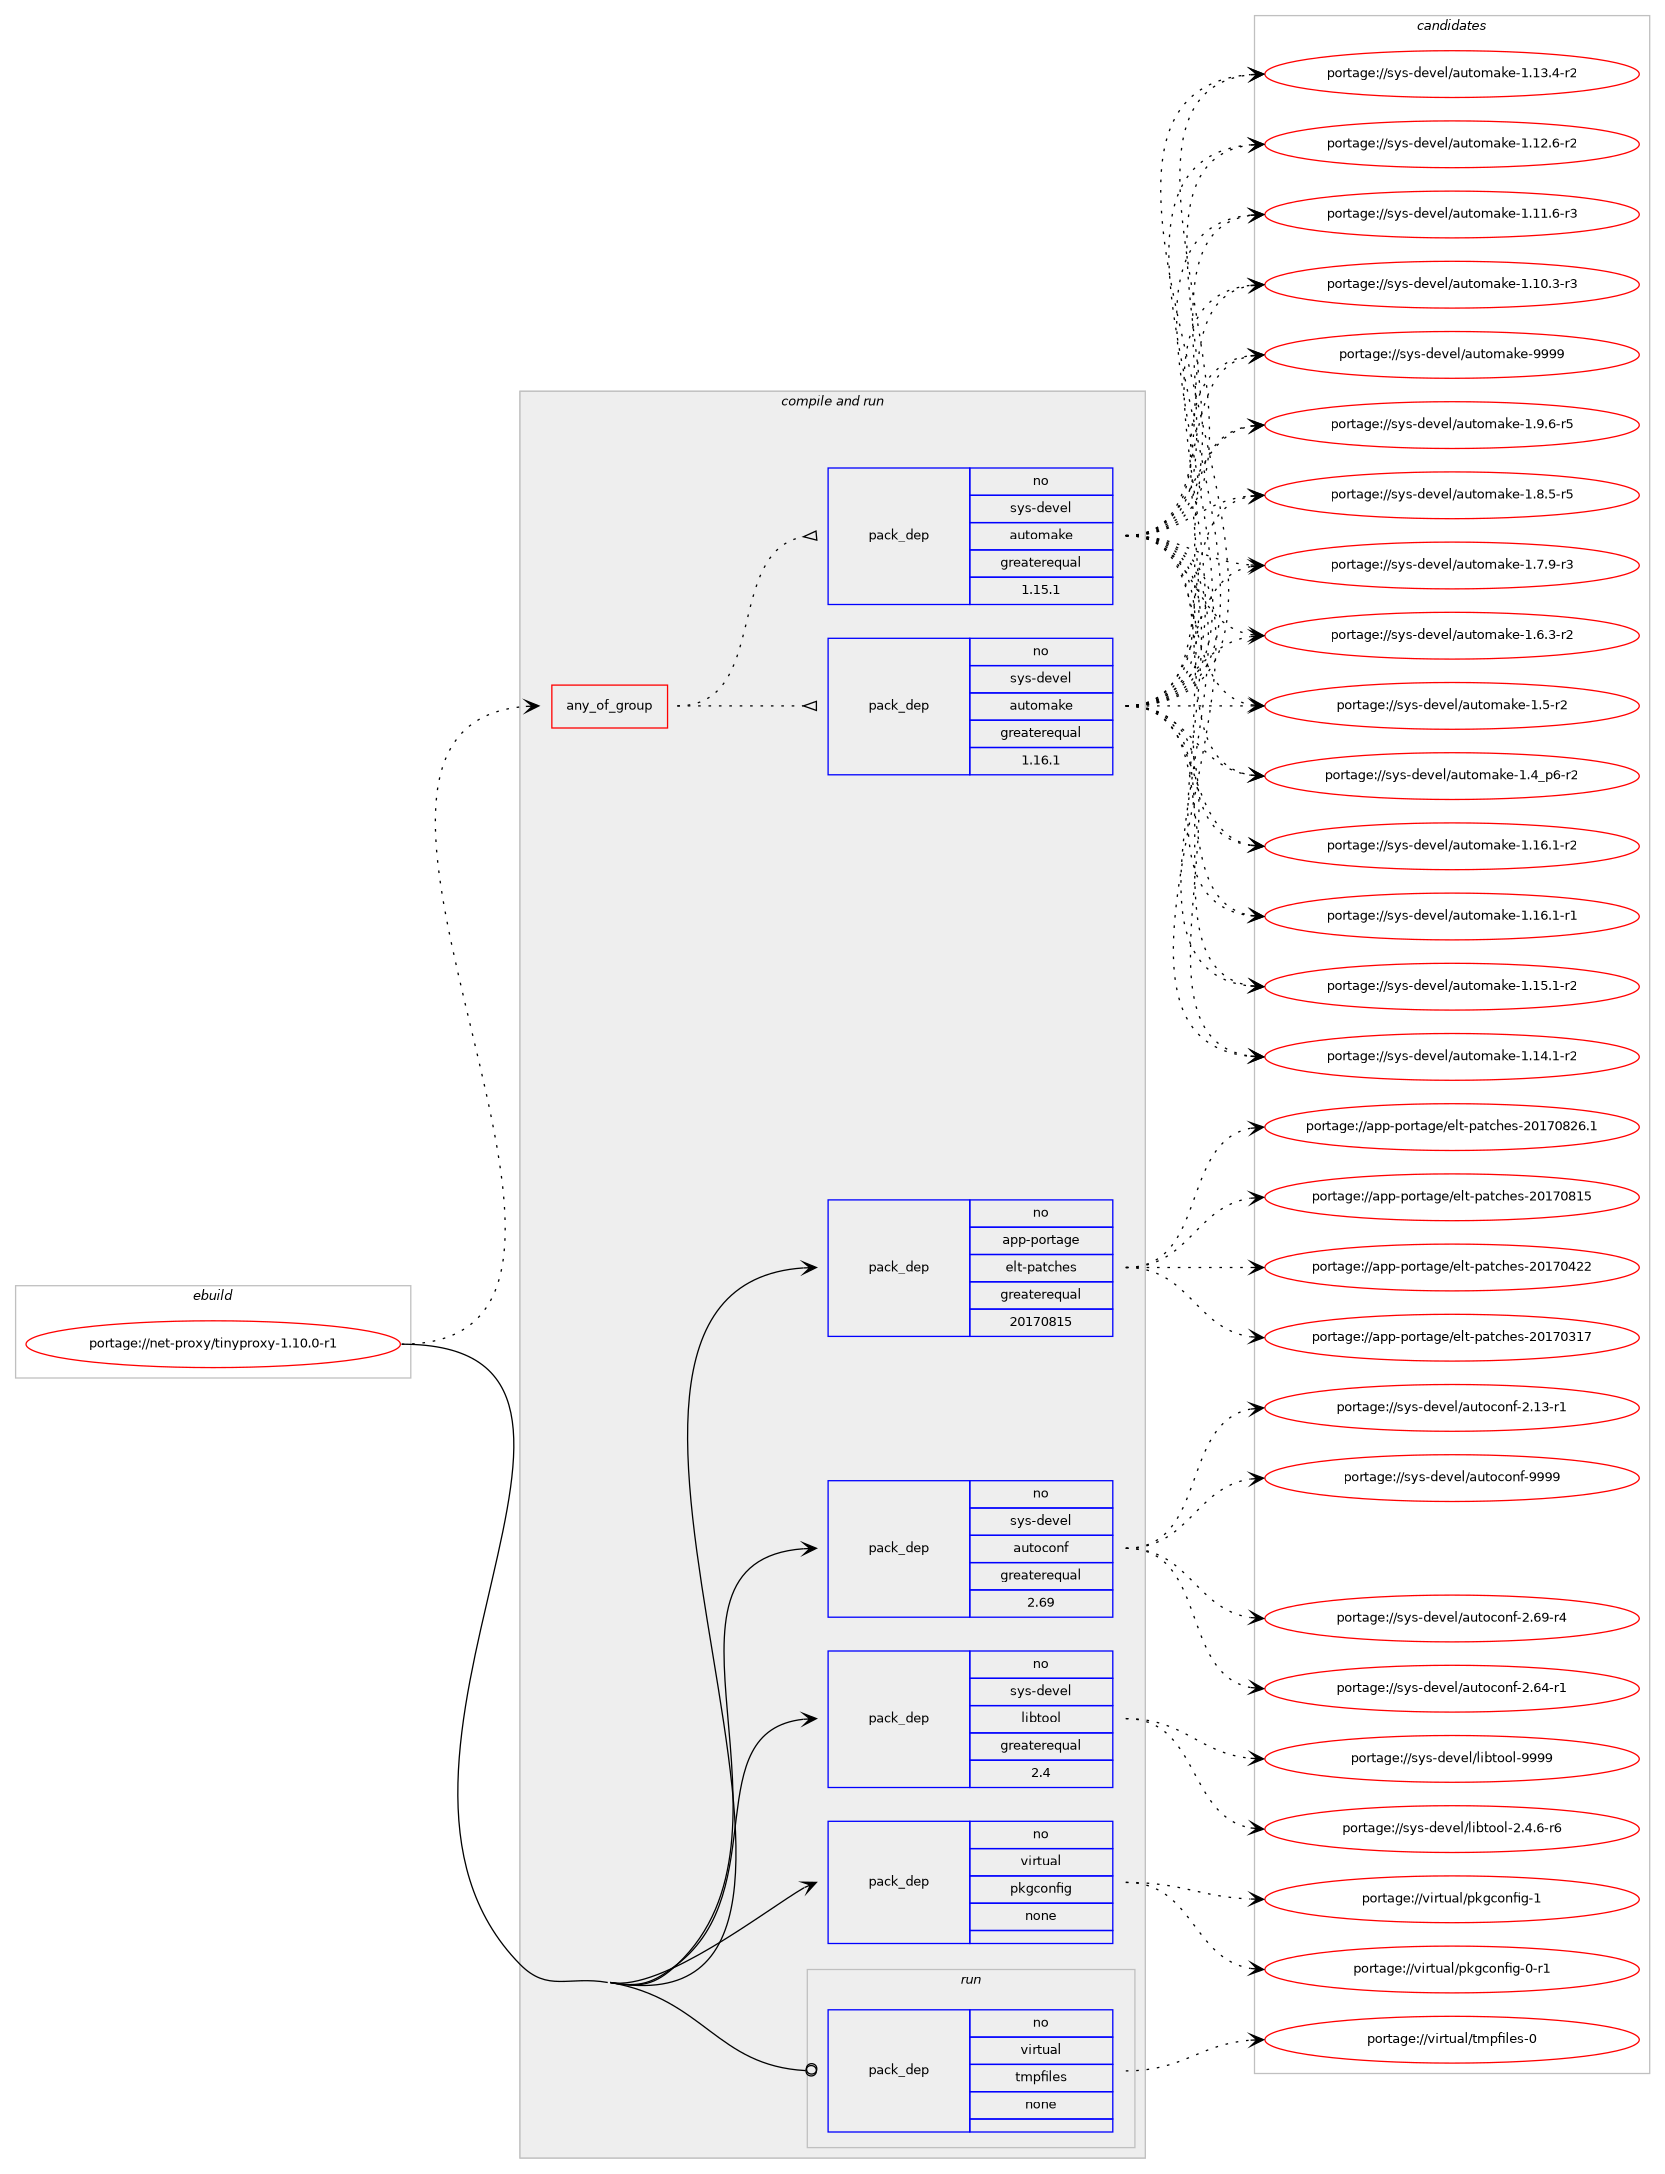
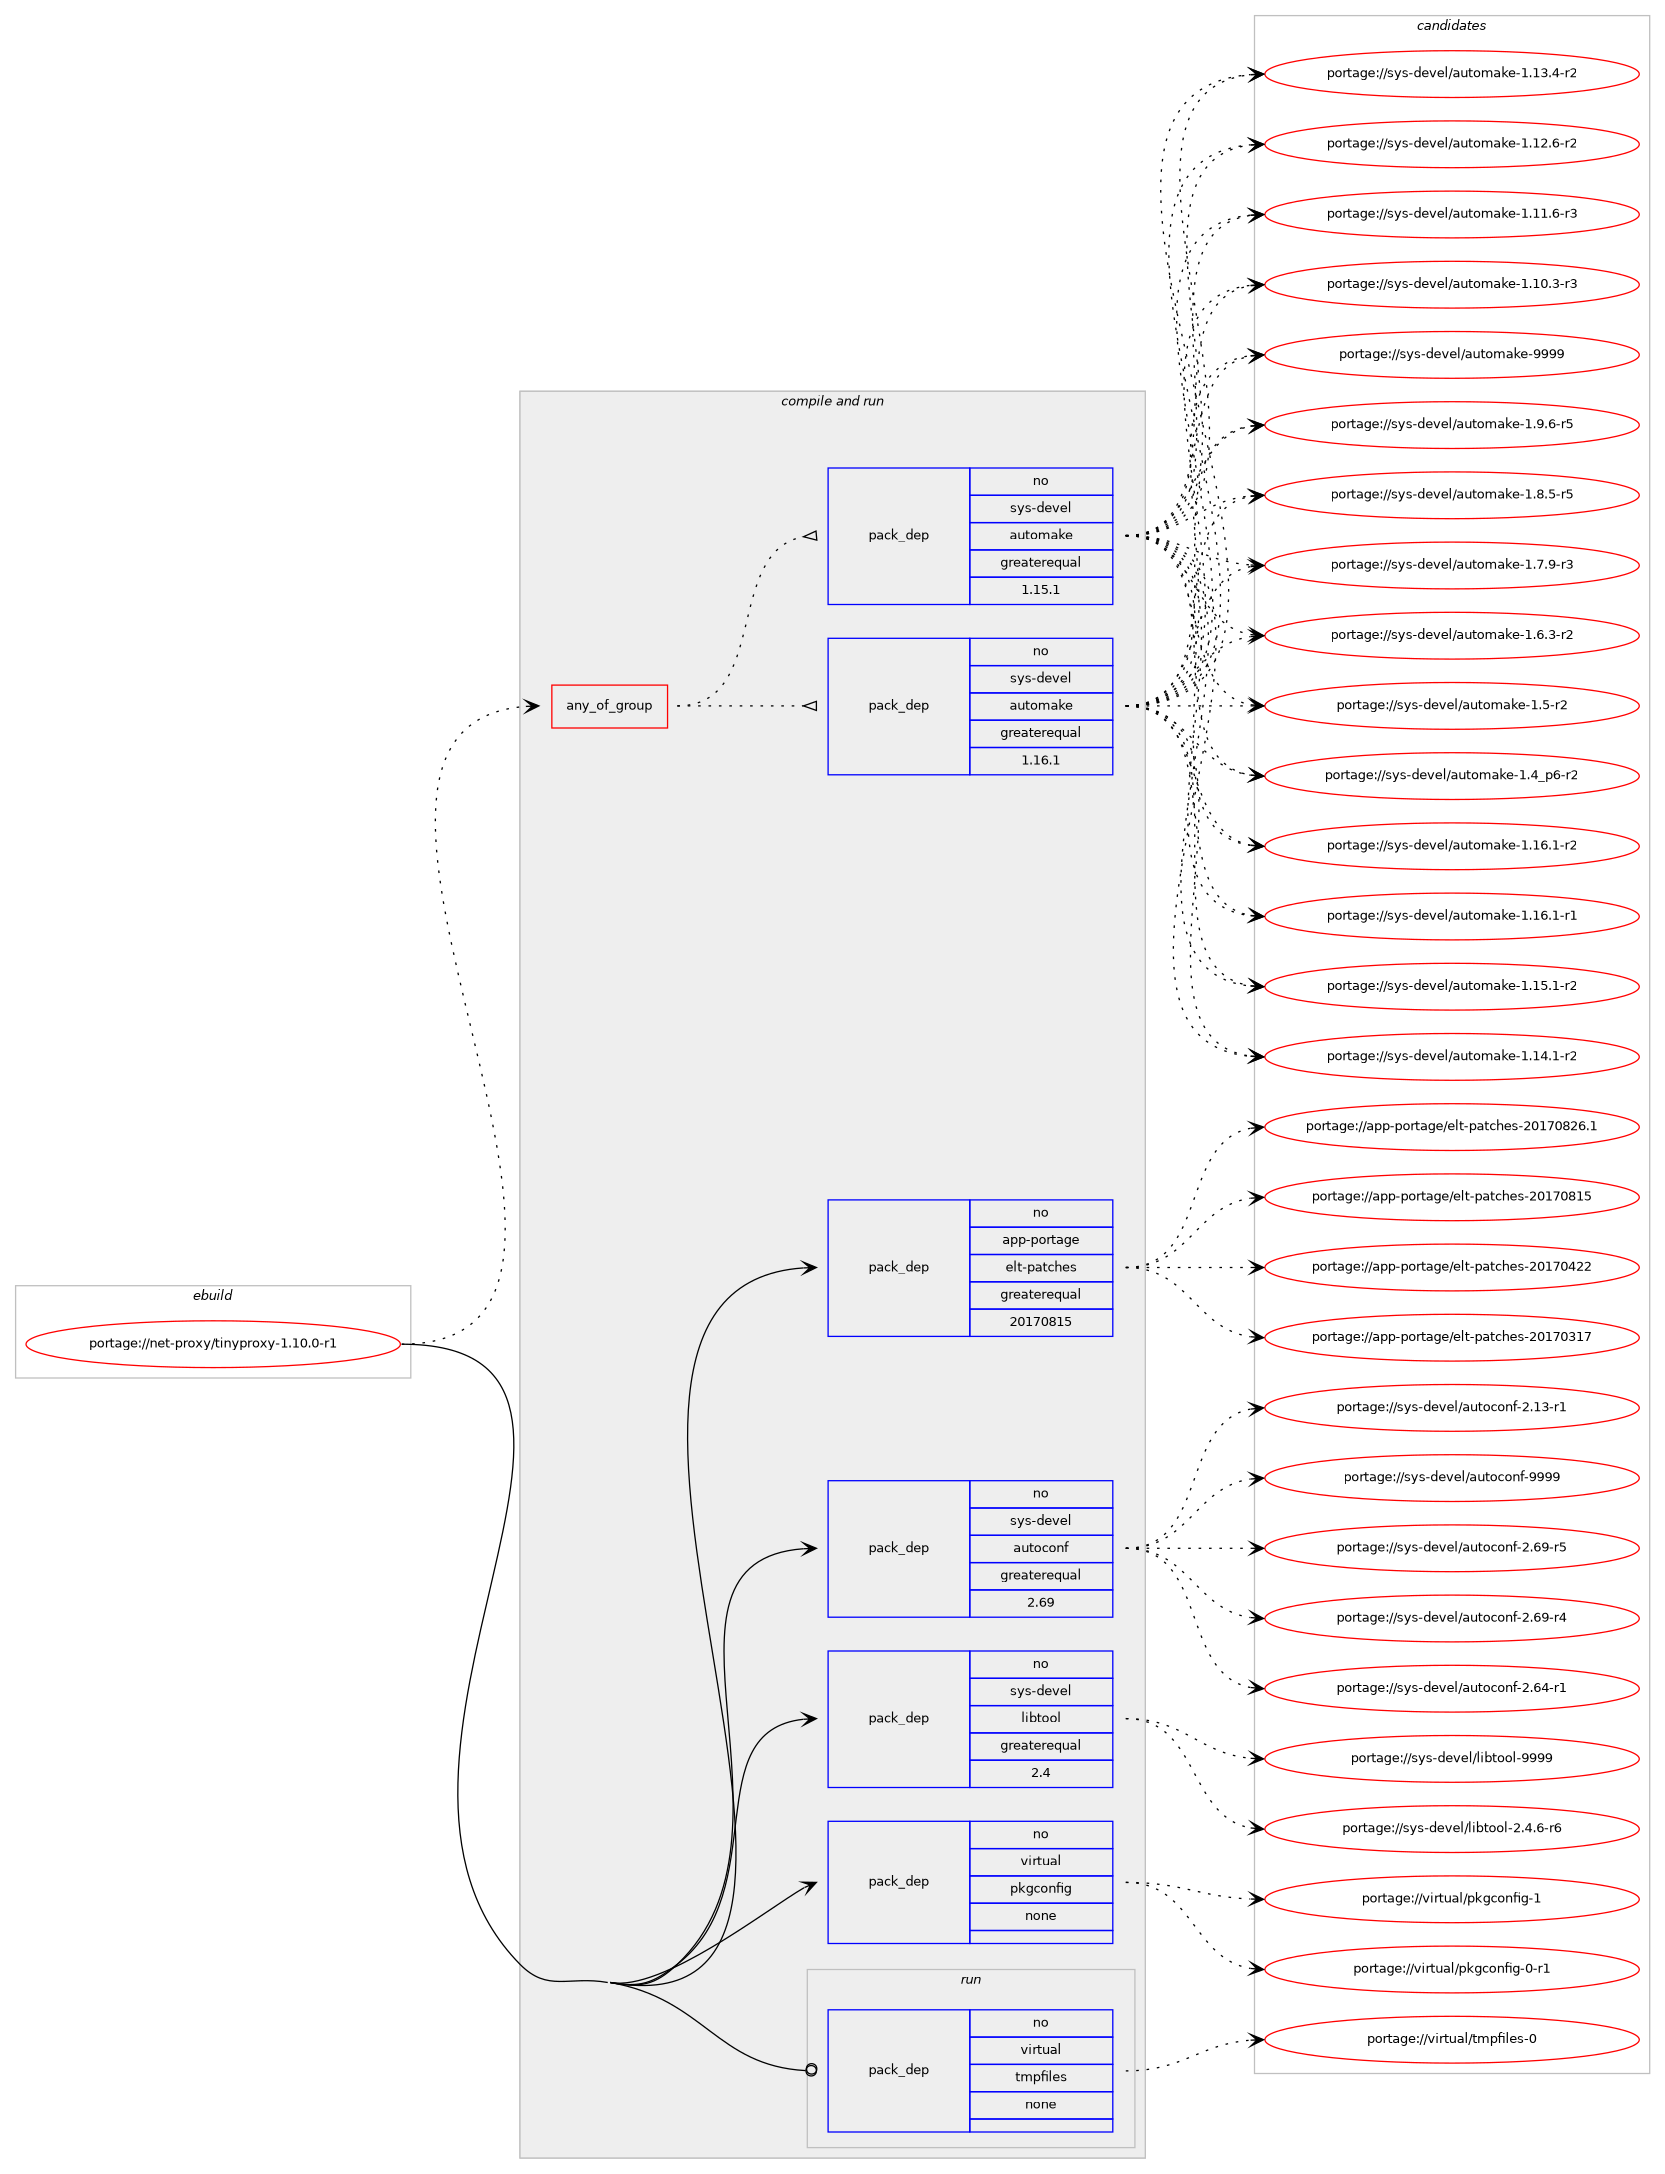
node "portage://sys-devel/autoconf-2.69-r5": added
